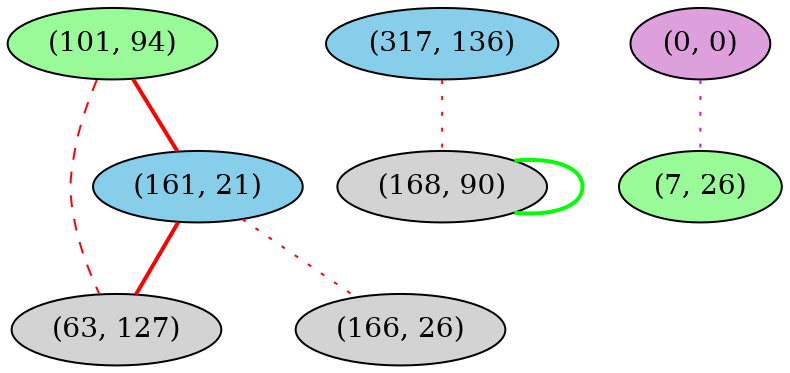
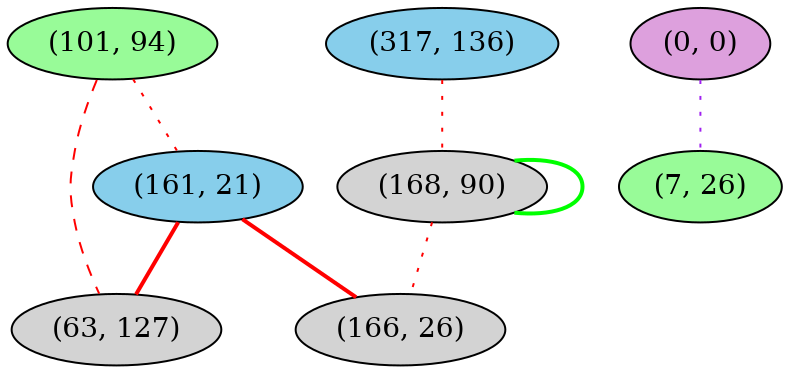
edge "(101, 94)" -- "(161, 21)": style bold -> dotted
edge "(161, 21)" -- "(166, 26)": style dotted -> bold
edge "(168, 90)" -- "(166, 26)": added
